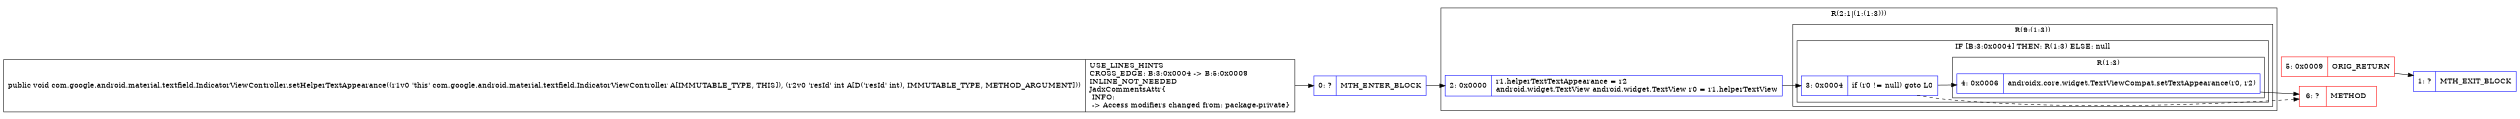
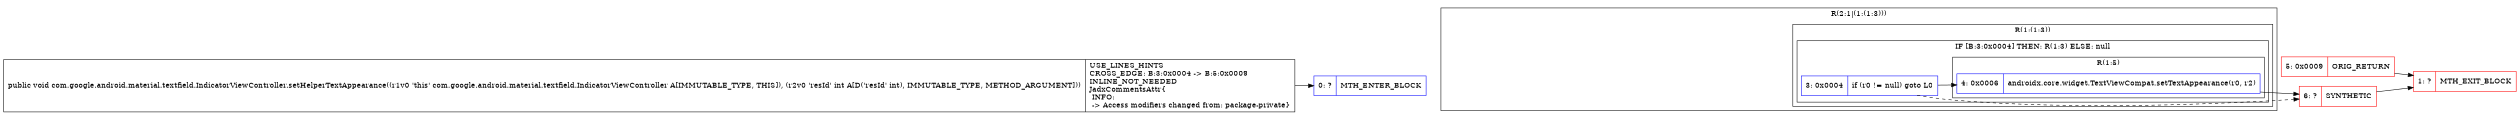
cluster "R(9:(1:3))": label "R(9:(1:3))" -> "R(1:(1:3))"
cluster "R(1:3)": label "R(1:3)" -> "R(1:5)"
node "1: ?": color blue -> red
node "2: 0x0000": removed
edge "6: ?" -> "1: ?": added
node "6: ?": text "METHOD" -> "SYNTHETIC"
